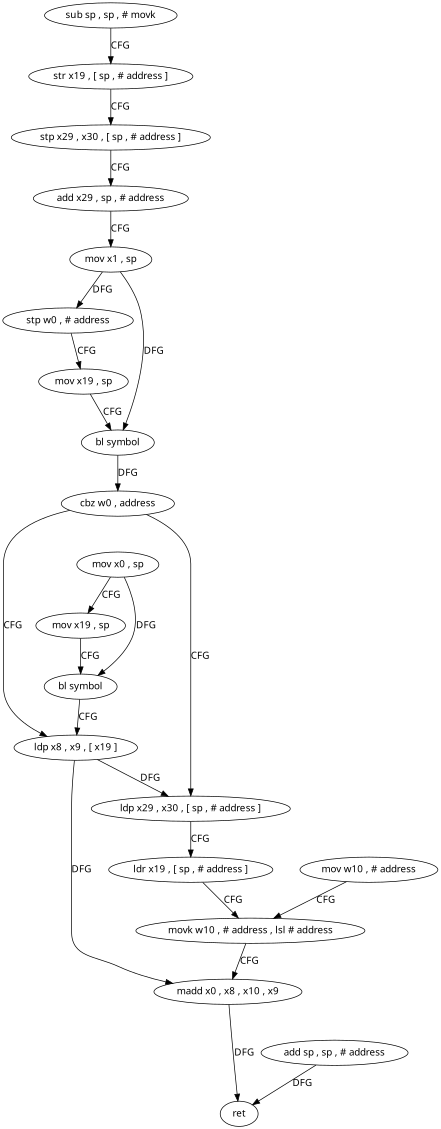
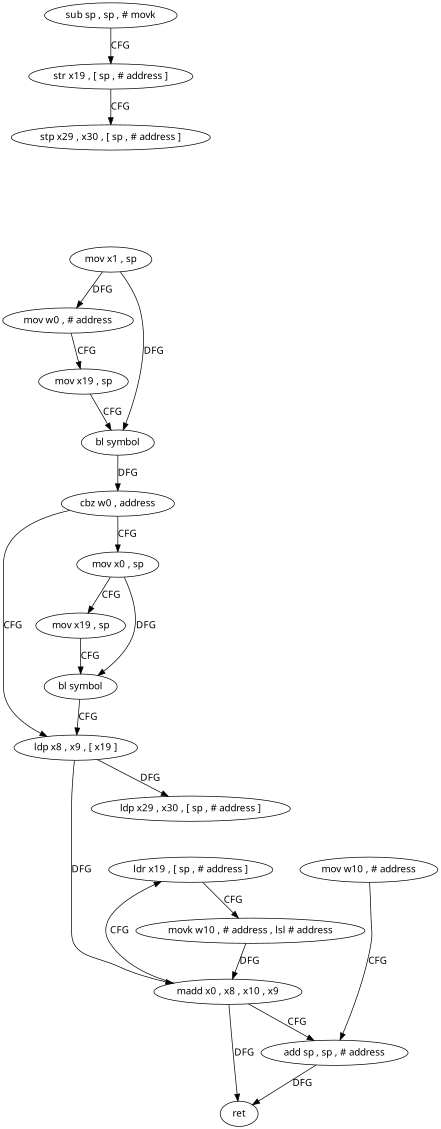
node "add x29 , sp , # address": removed
node "stp w0 , # address": label "stp w0 , # address" -> "mov w0 , # address"
edge "cbz w0 , address" -> "ldp x29 , x30 , [ sp , # address ]": now "cbz w0 , address" -> "mov x0 , sp"
edge "ldp x29 , x30 , [ sp , # address ]" -> "ldr x19 , [ sp , # address ]": now "madd x0 , x8 , x10 , x9" -> "ldr x19 , [ sp , # address ]"
edge "mov w10 , # address" -> "movk w10 , # address , lsl # address": now "mov w10 , # address" -> "add sp , sp , # address"
edge "movk w10 , # address , lsl # address" -> "madd x0 , x8 , x10 , x9": label "CFG" -> "DFG"
edge "madd x0 , x8 , x10 , x9" -> "add sp , sp , # address": added, label "CFG"
